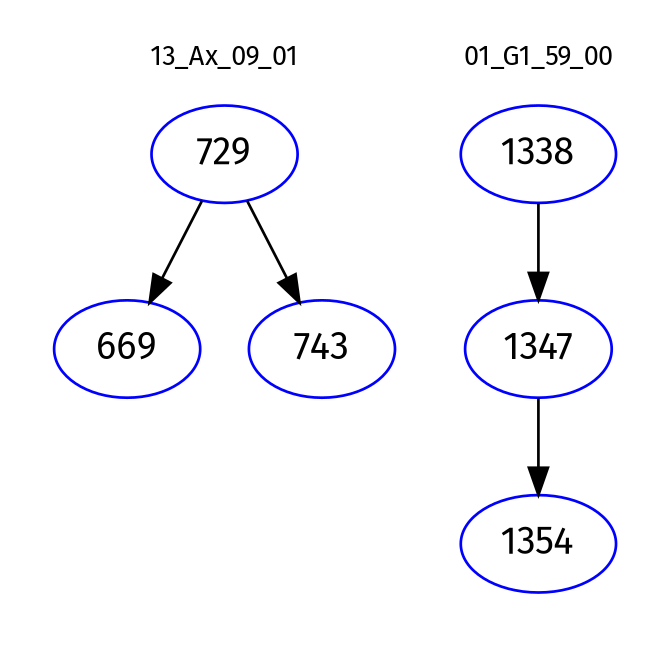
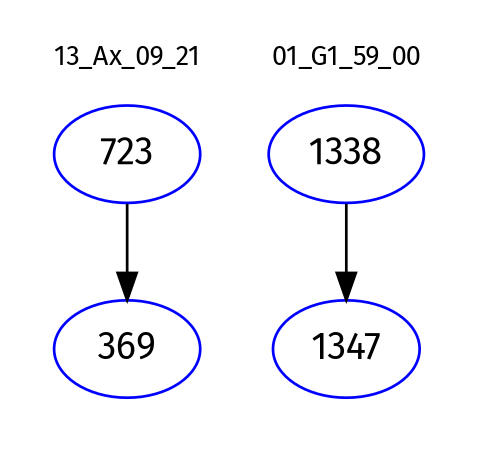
cluster "13_Ax_09_01": label "13_Ax_09_01" -> "13_Ax_09_21"
node "729": label "729" -> "723"
node "669": label "669" -> "369"
node "743": removed
node "1354": removed
